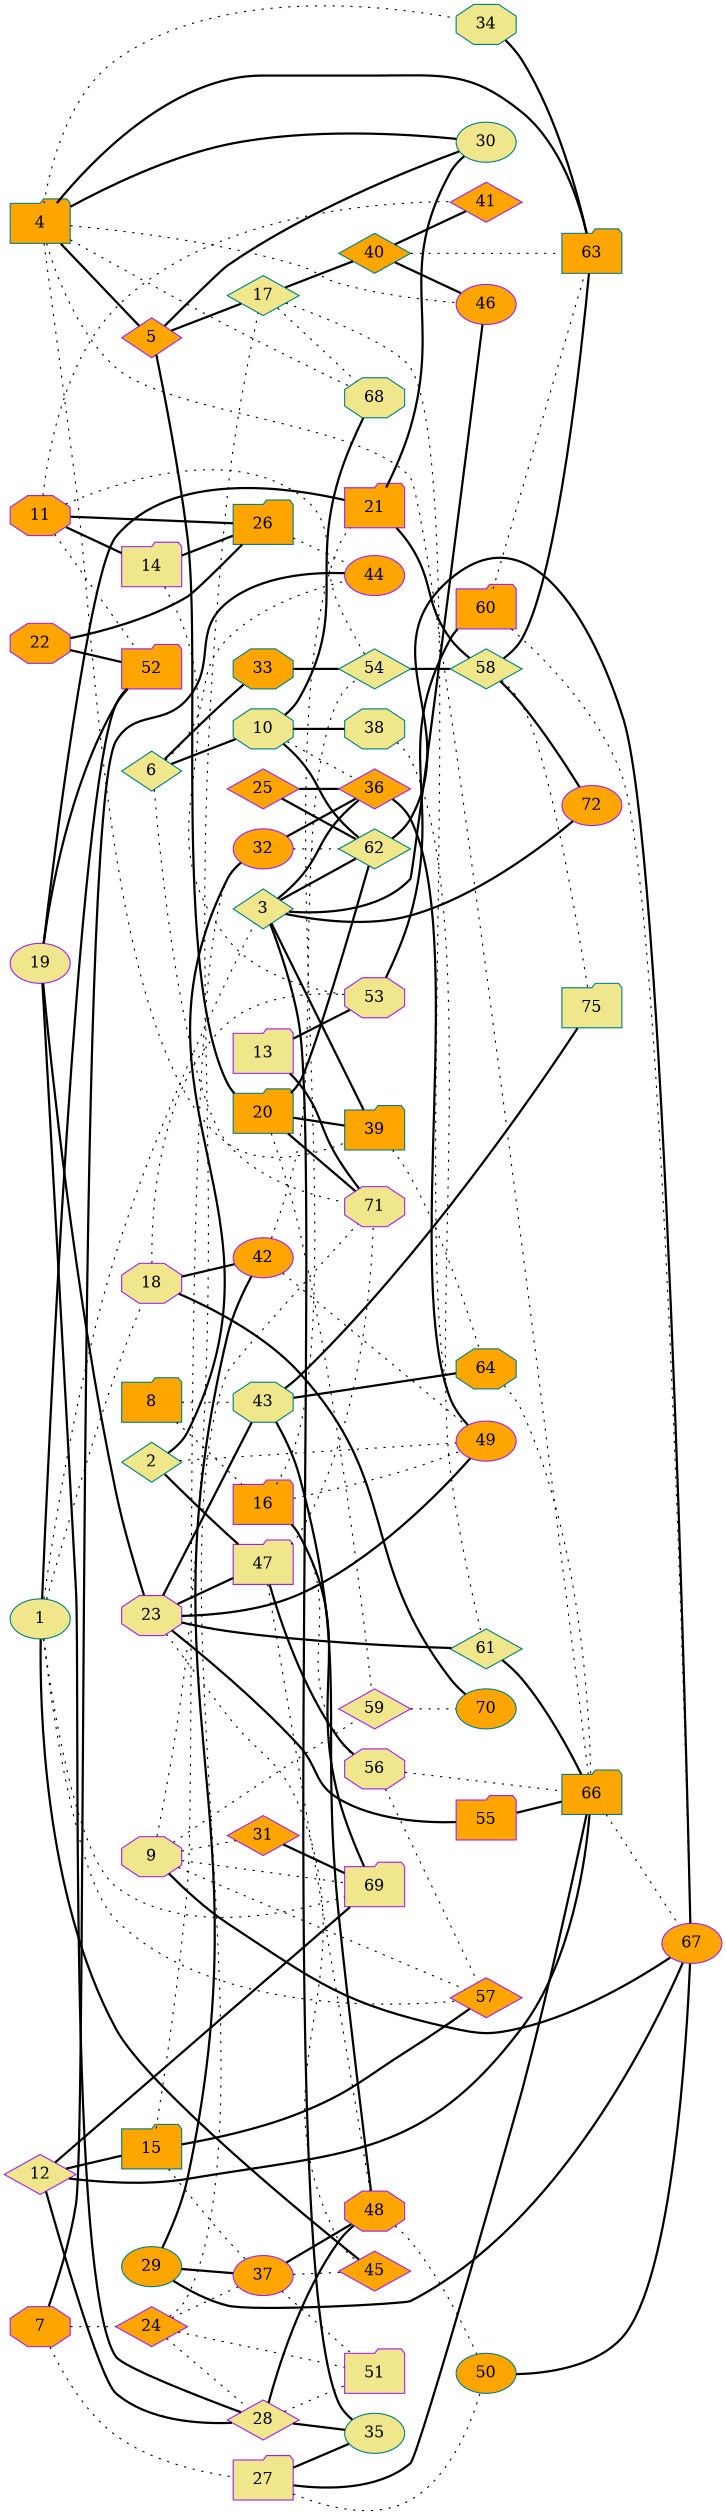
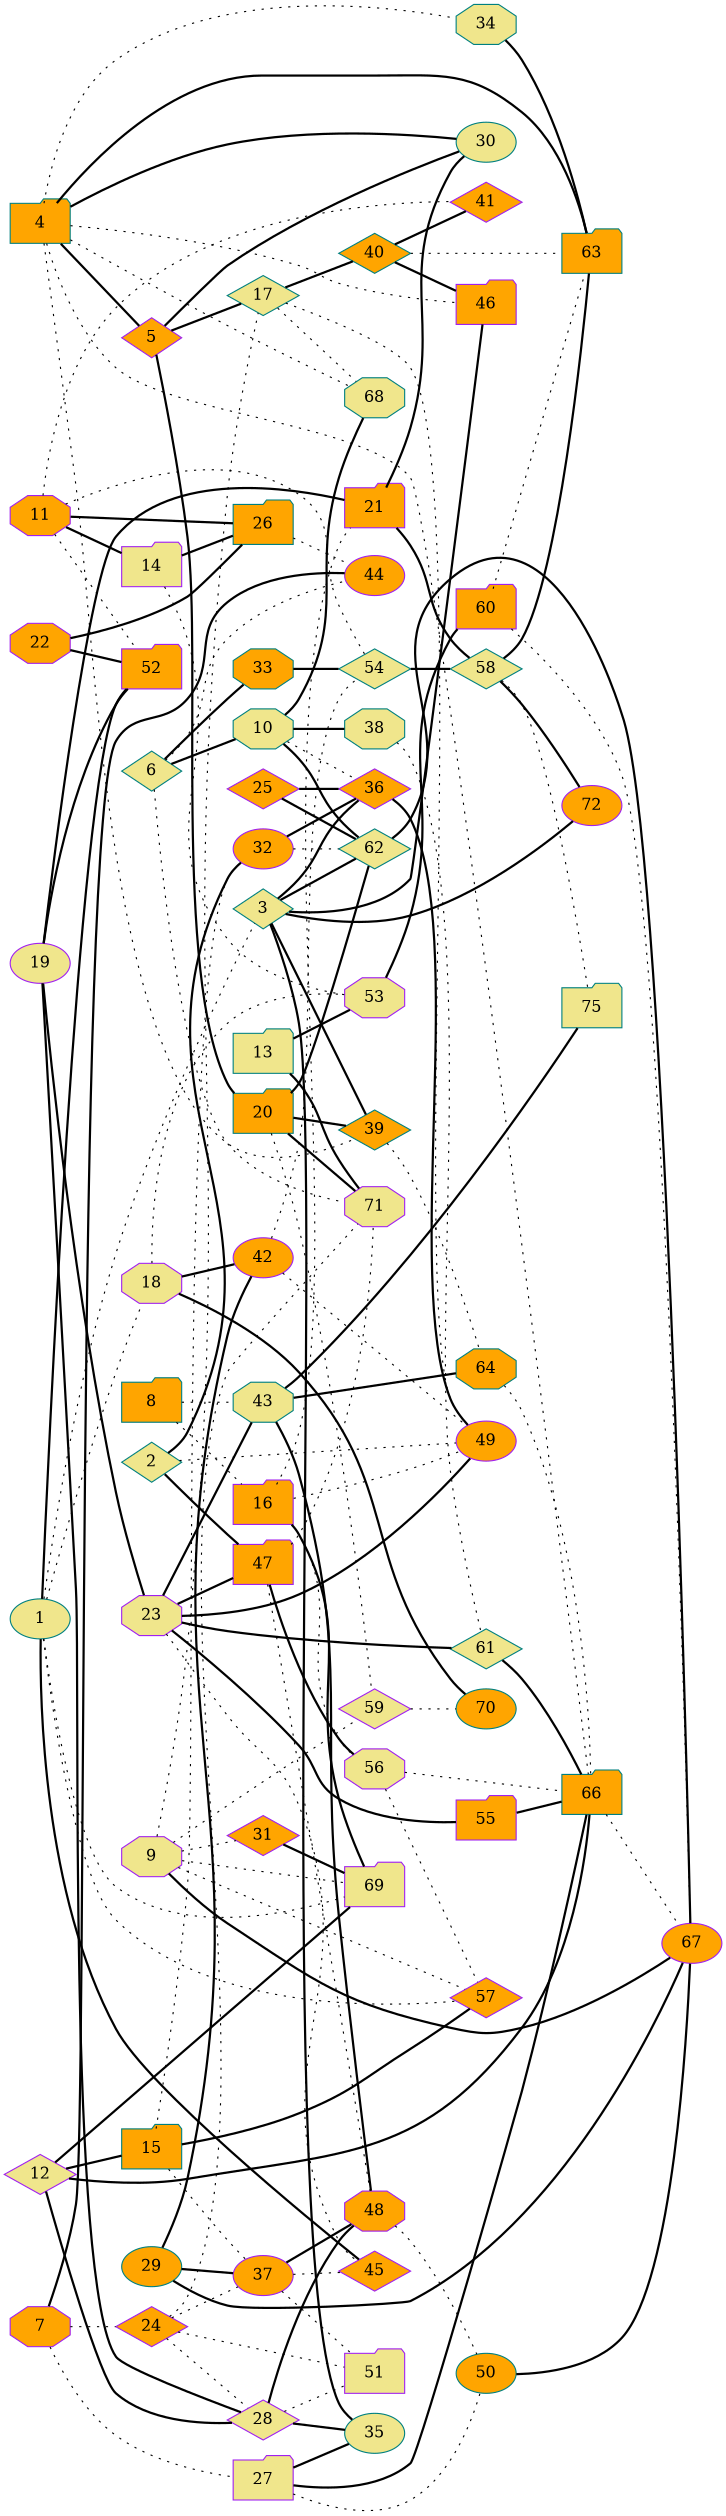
node "46": shape ellipse -> folder
node "13": color purple -> teal
node "39": shape folder -> diamond
node "47": fillcolor khaki -> orange
